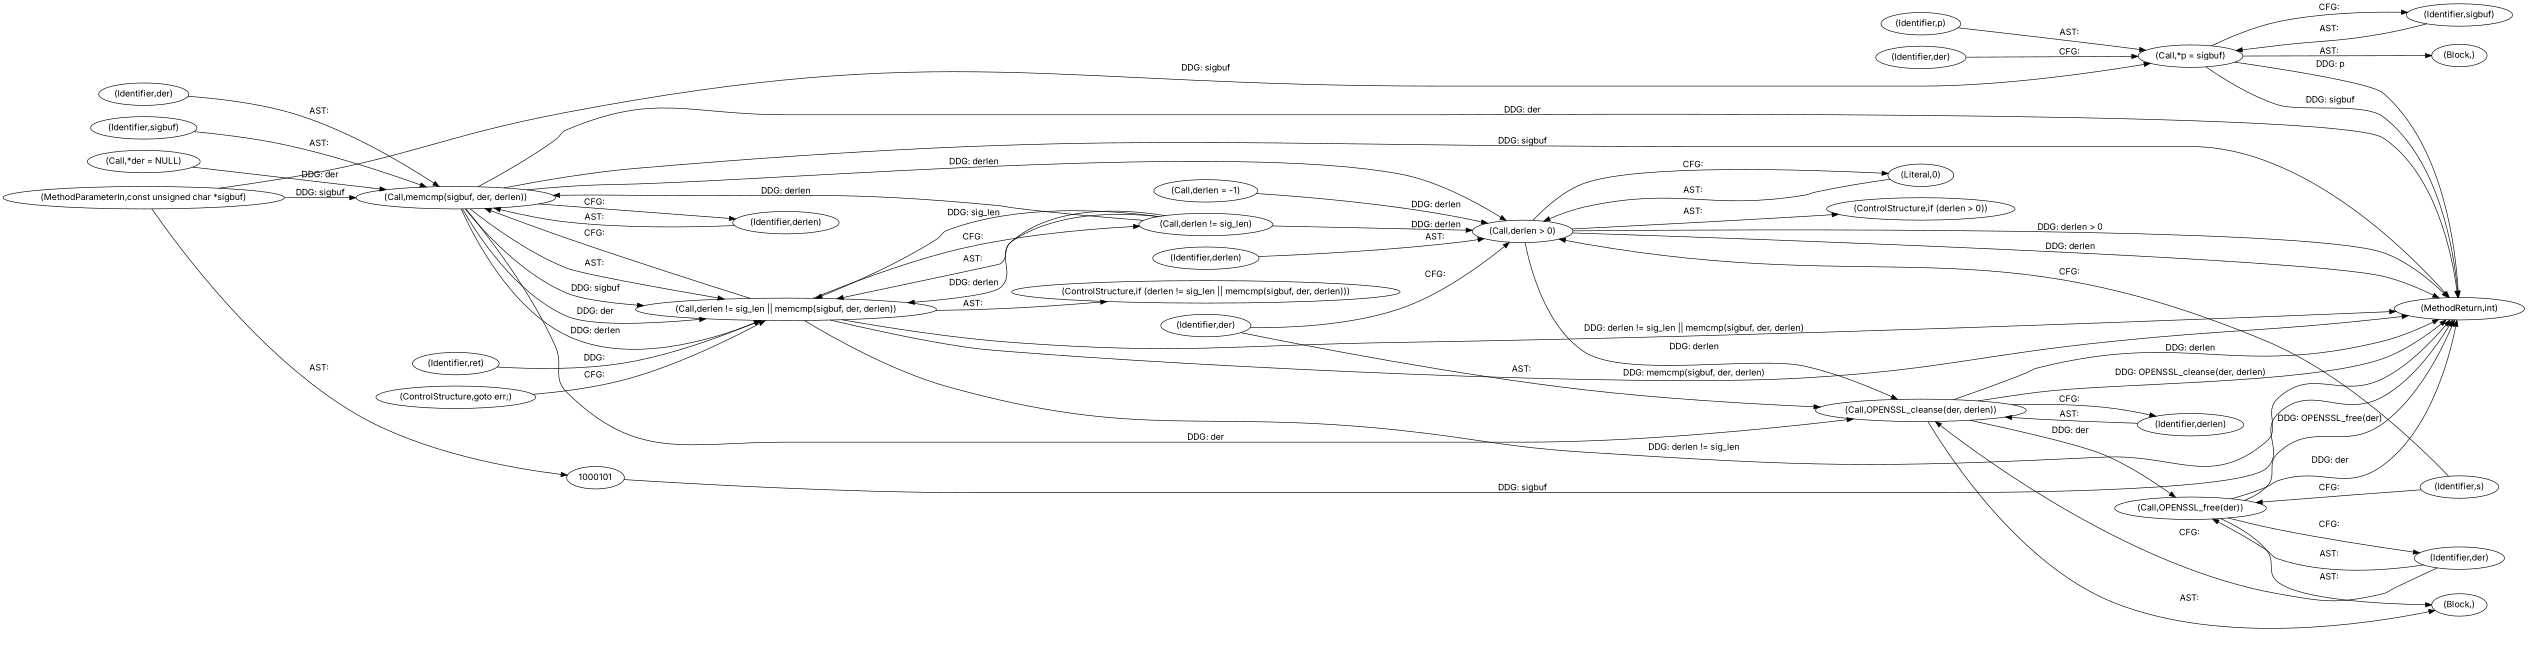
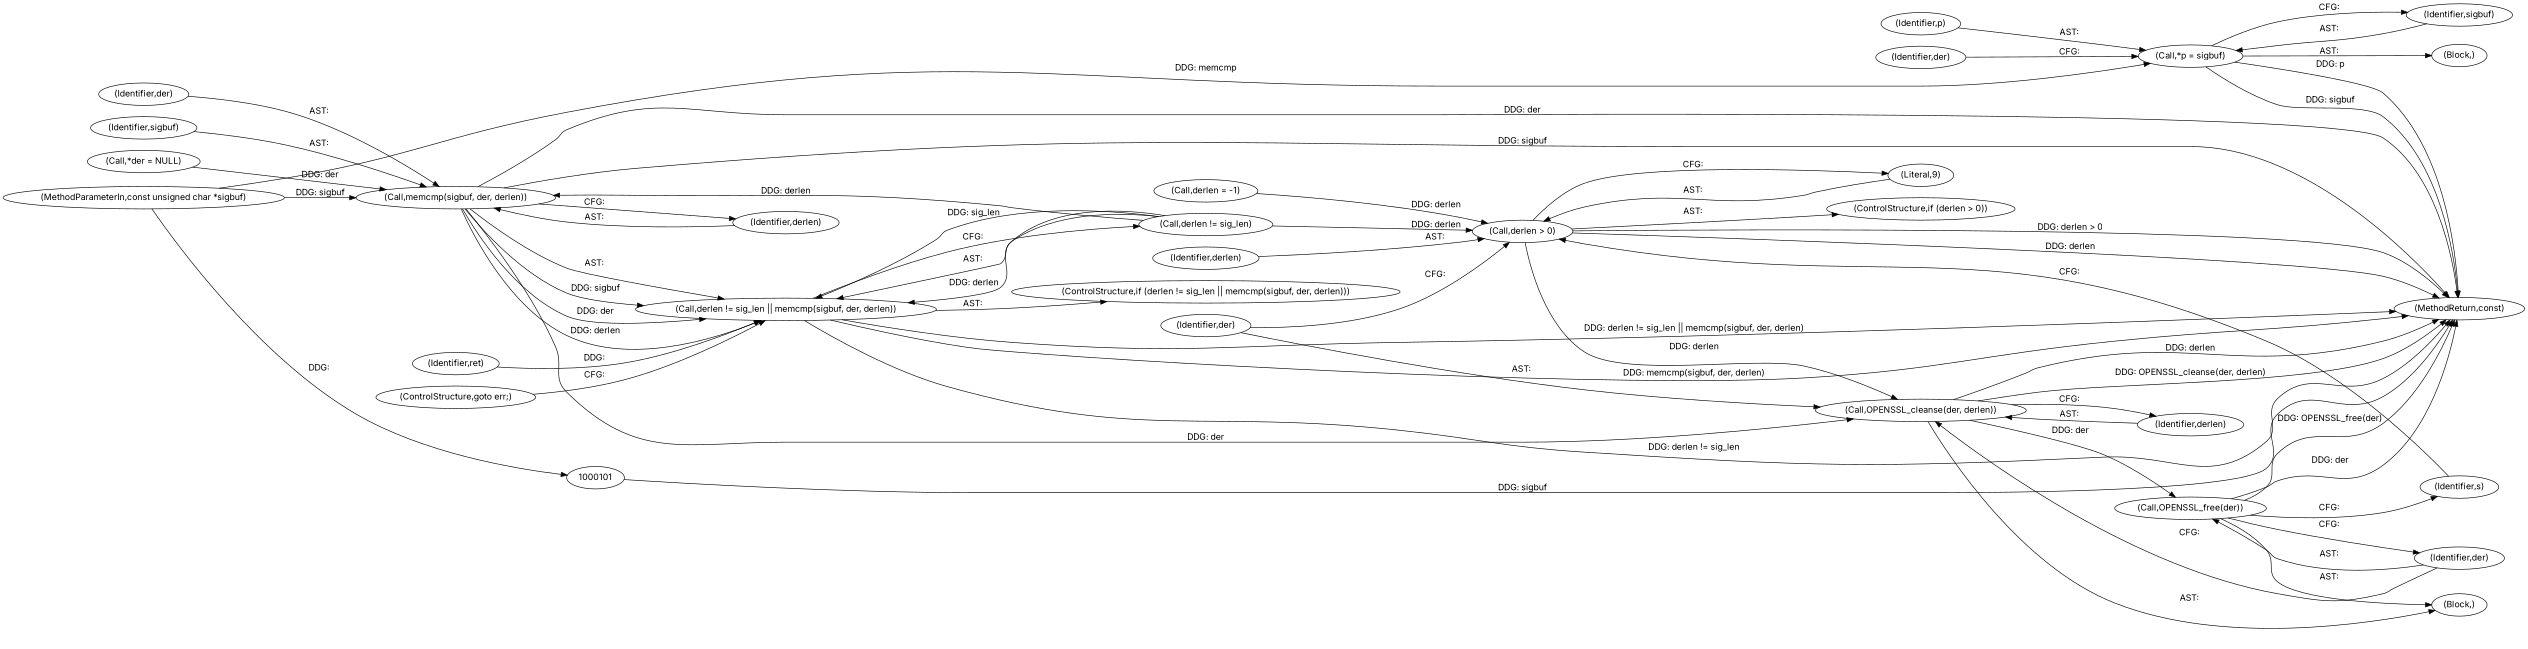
edge "(MethodParameterIn,const unsigned char *sigbuf)" -> "(Call,*p = sigbuf)": label "DDG: sigbuf" -> "DDG: memcmp"
edge "(Call,memcmp(sigbuf, der, derlen))" -> "(Call,derlen > 0)": removed, label "DDG: derlen"
node "(Literal,0)": label "(Literal,0)" -> "(Literal,9)"
edge "(Call,derlen != sig_len || memcmp(sigbuf, der, derlen))" -> "(Call,memcmp(sigbuf, der, derlen))": removed, label "CFG:"
node "(MethodReturn,int)": label "(MethodReturn,int)" -> "(MethodReturn,const)"
edge "(MethodParameterIn,const unsigned char *sigbuf)" -> "1000101": label "AST: " -> "DDG: "
edge "(Identifier,s)" -> "(Call,OPENSSL_free(der))": reversed
